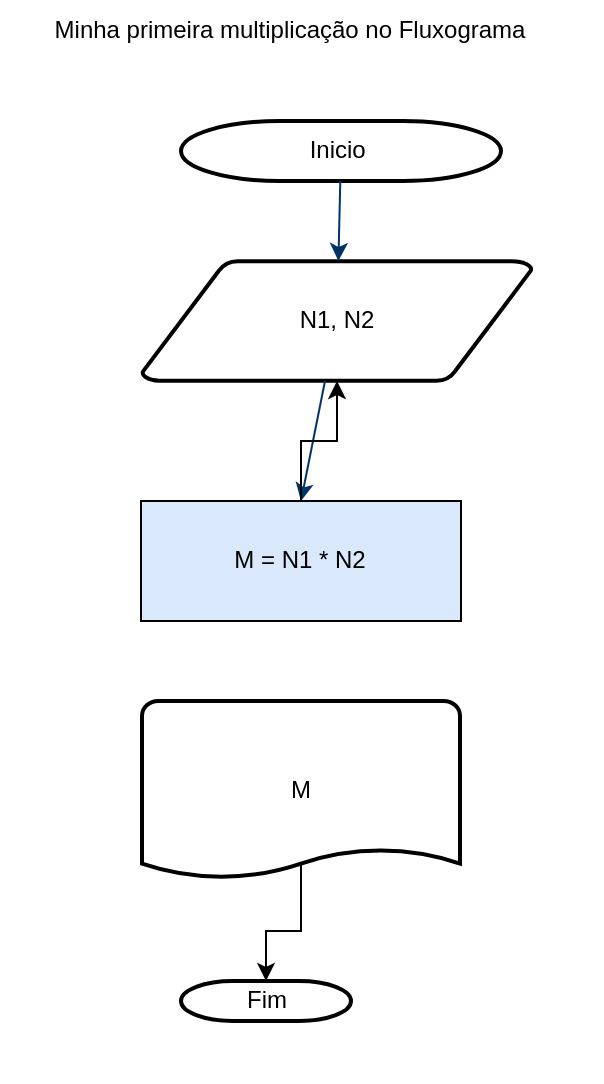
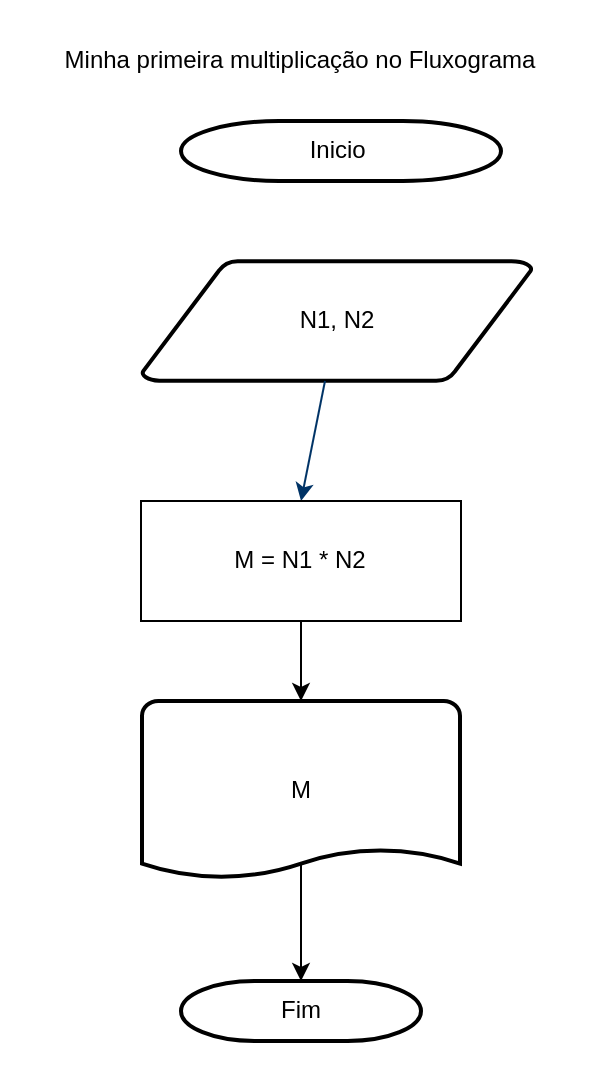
node "Minha primeira multiplicação no Fluxograma": moved (291, 31) -> (301, 61)
edge "Inicio" -> "N1, N2": removed
edge "M = N1 * N2" -> "N1, N2": now "M = N1 * N2" -> "M"
node "M = N1 * N2": fillcolor #dae8fc -> #ffffff
node "Fim": size 170x40 -> 240x60
